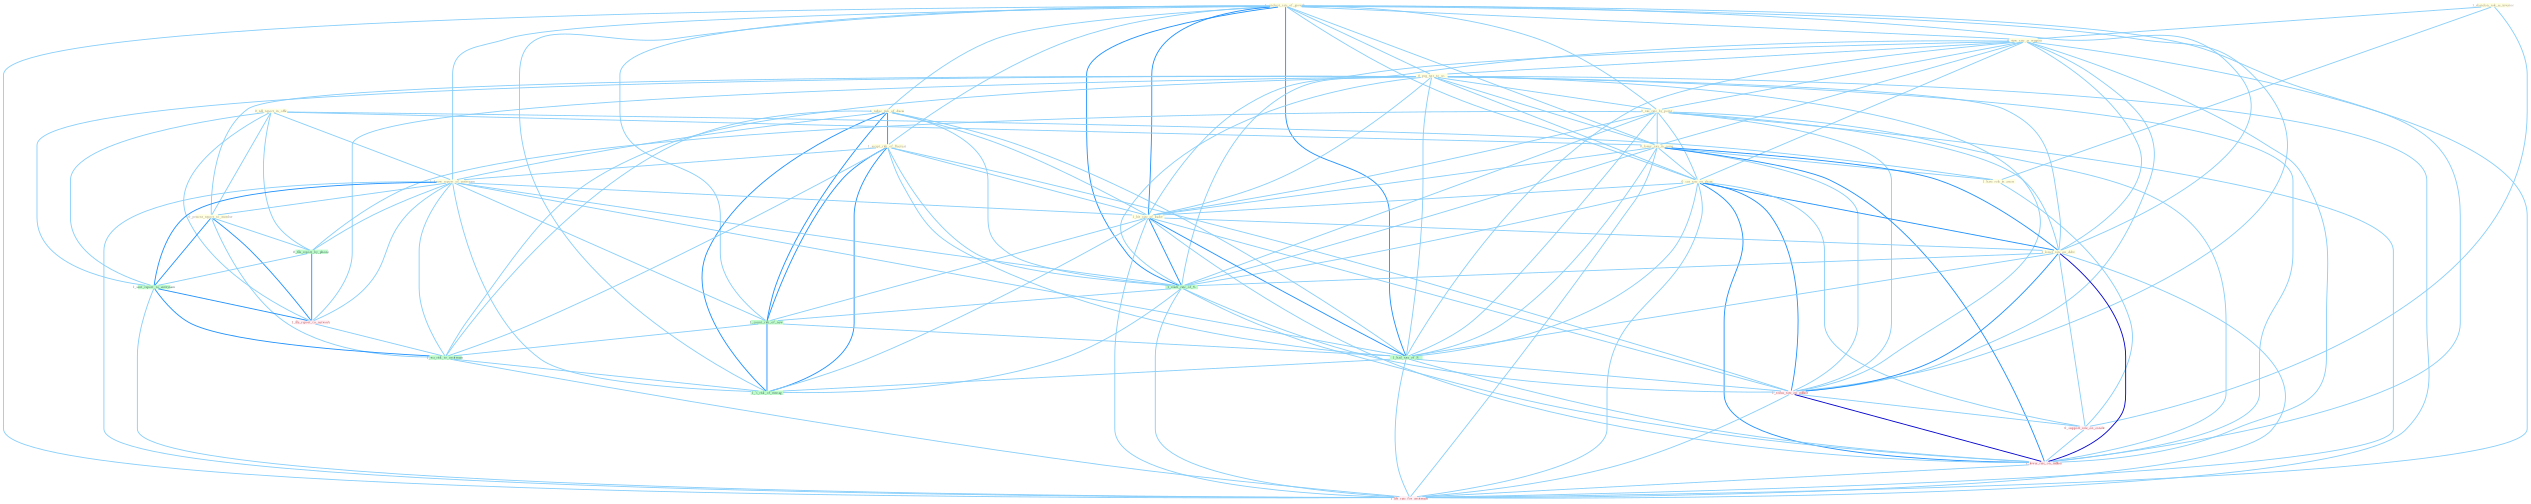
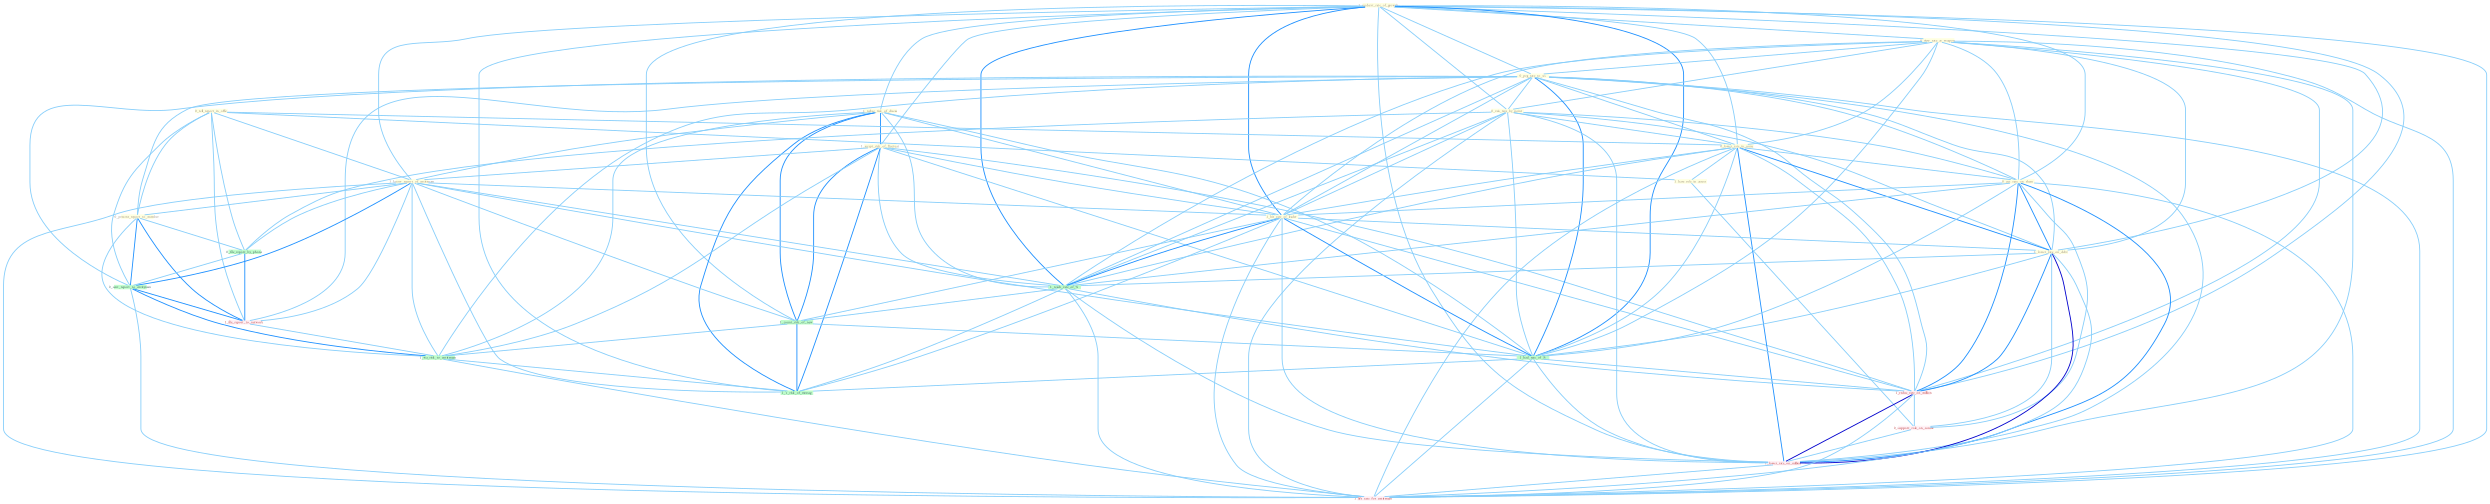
node "1_abandon_role_as_investor": removed
edge "0_rais_rate_by_point" -- "1_reduc_rate_on_million": removed
edge "0_peg_rate_to_us" -- "1_had_rate_of_%": color #87cefa -> #1e90ff
